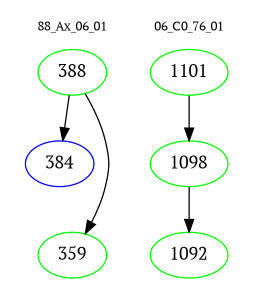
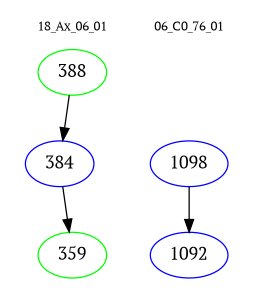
cluster "88_Ax_06_01": label "88_Ax_06_01" -> "18_Ax_06_01"
node "1101": removed
edge "388" -> "359": now "384" -> "359"
node "1098": color green -> blue
node "1092": color green -> blue
